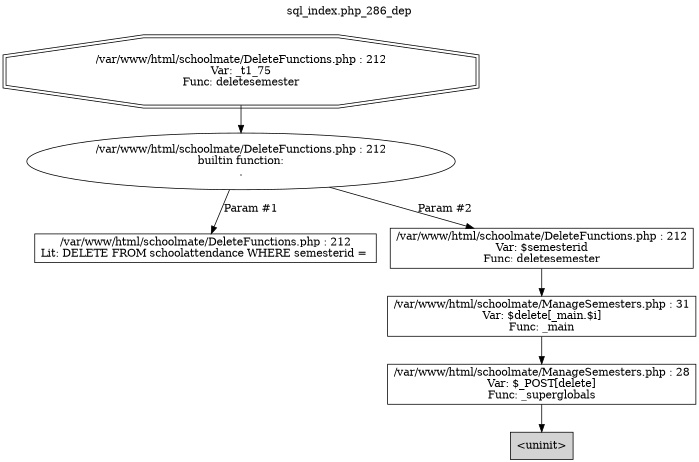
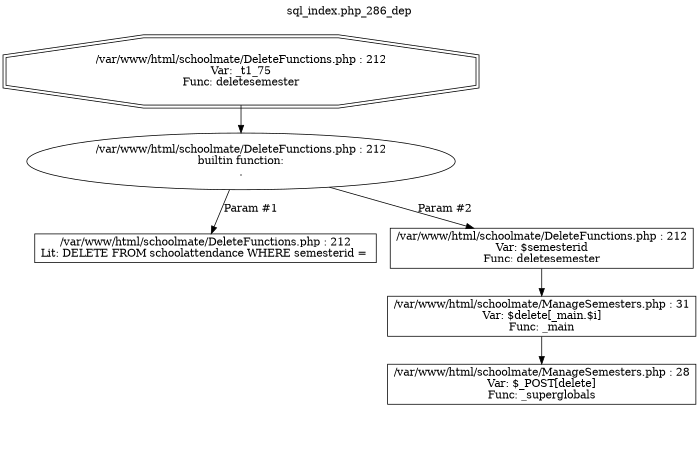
node "<uninit>": removed
